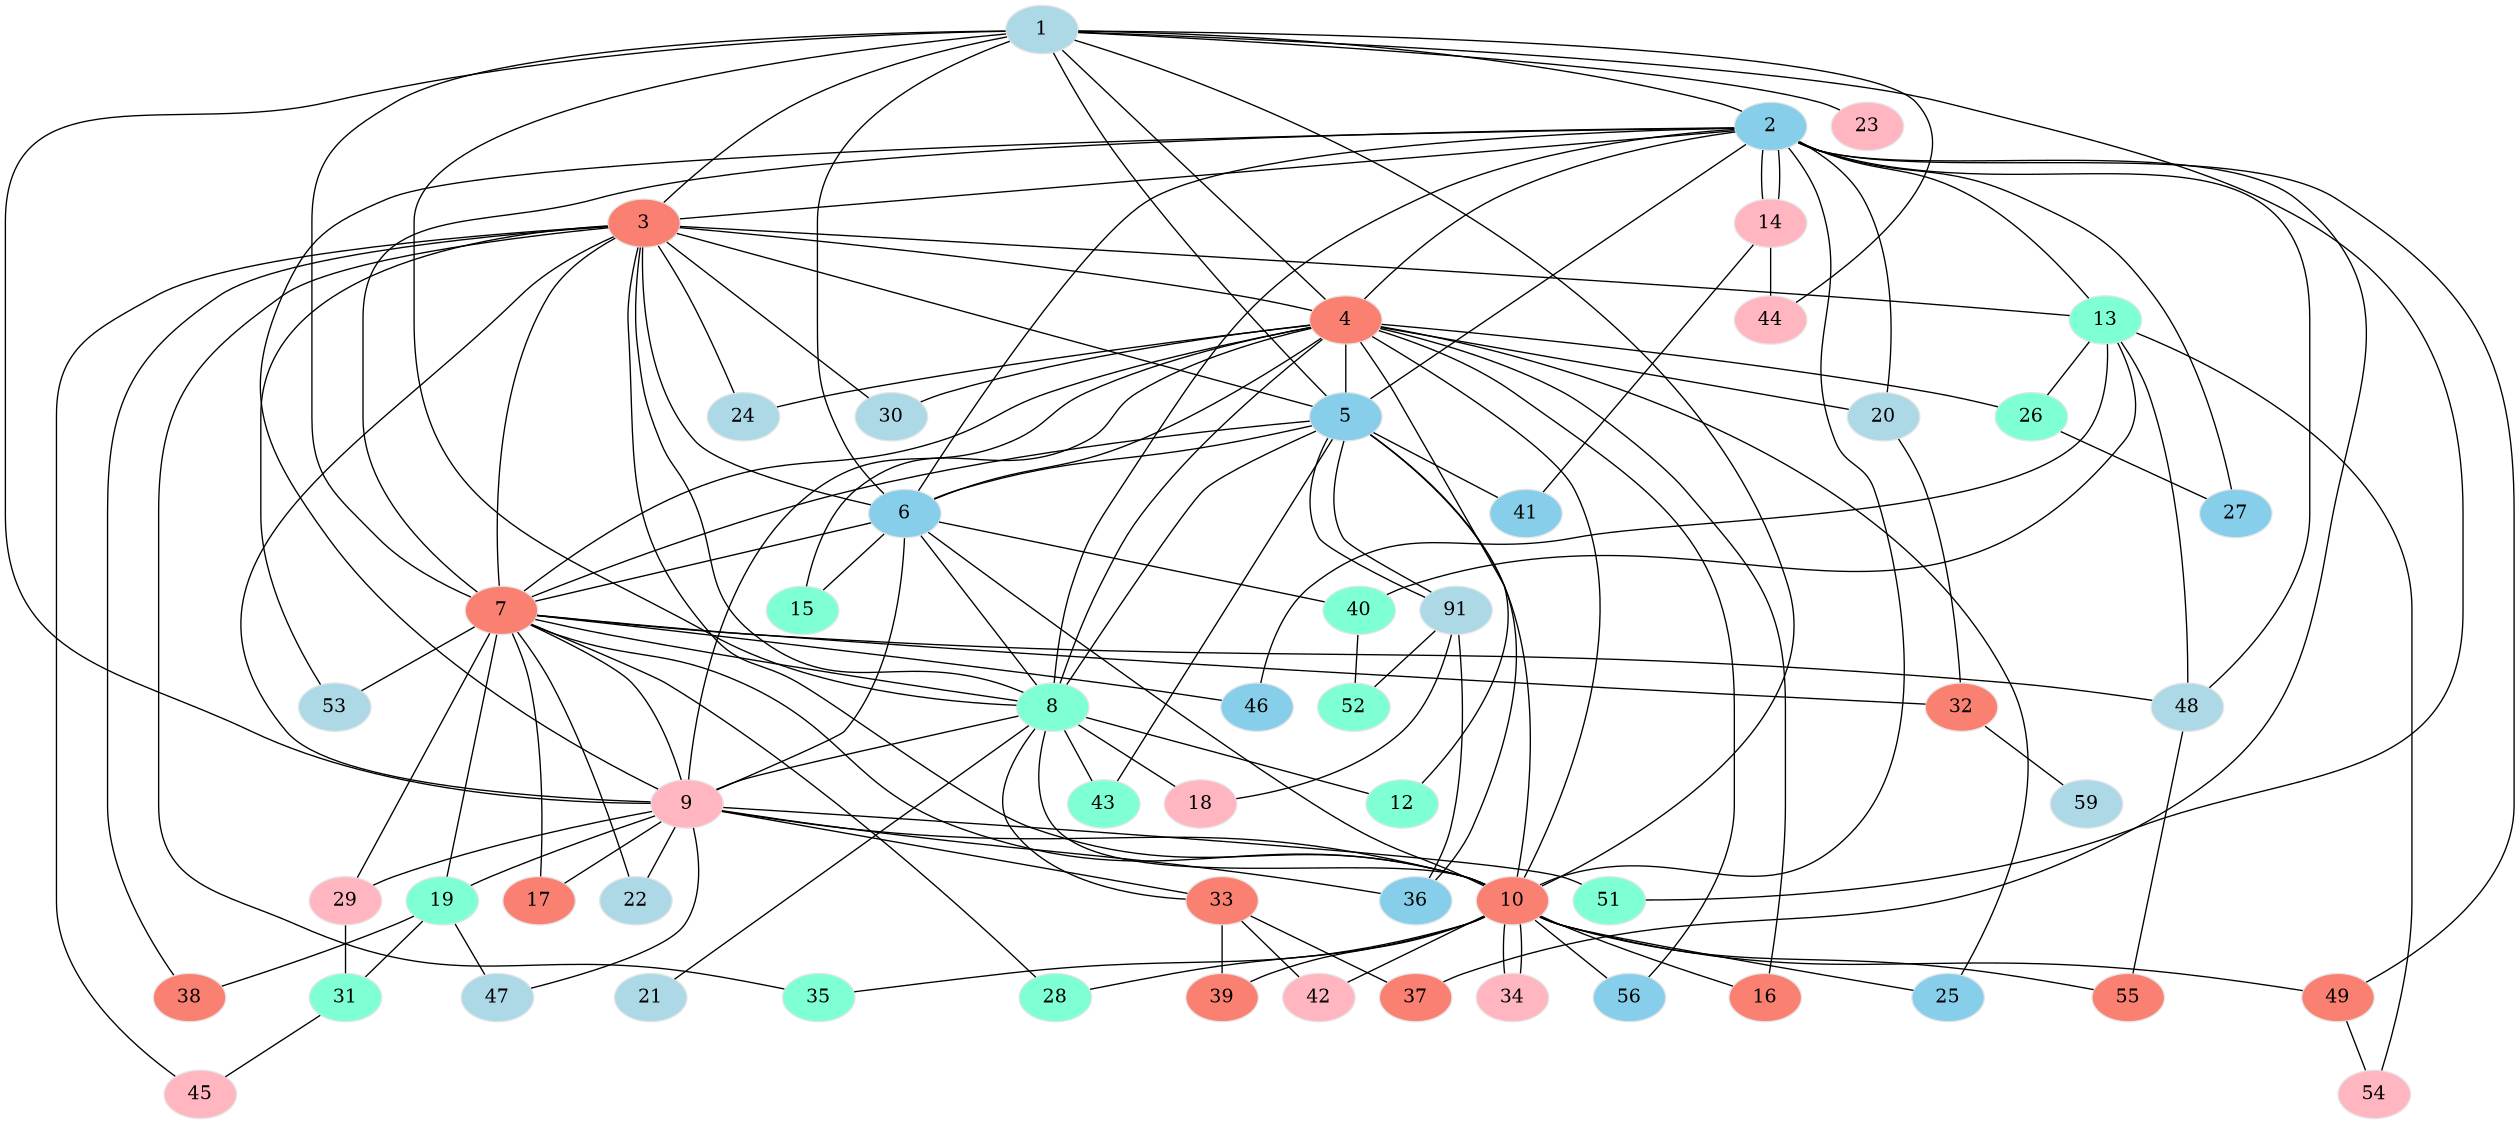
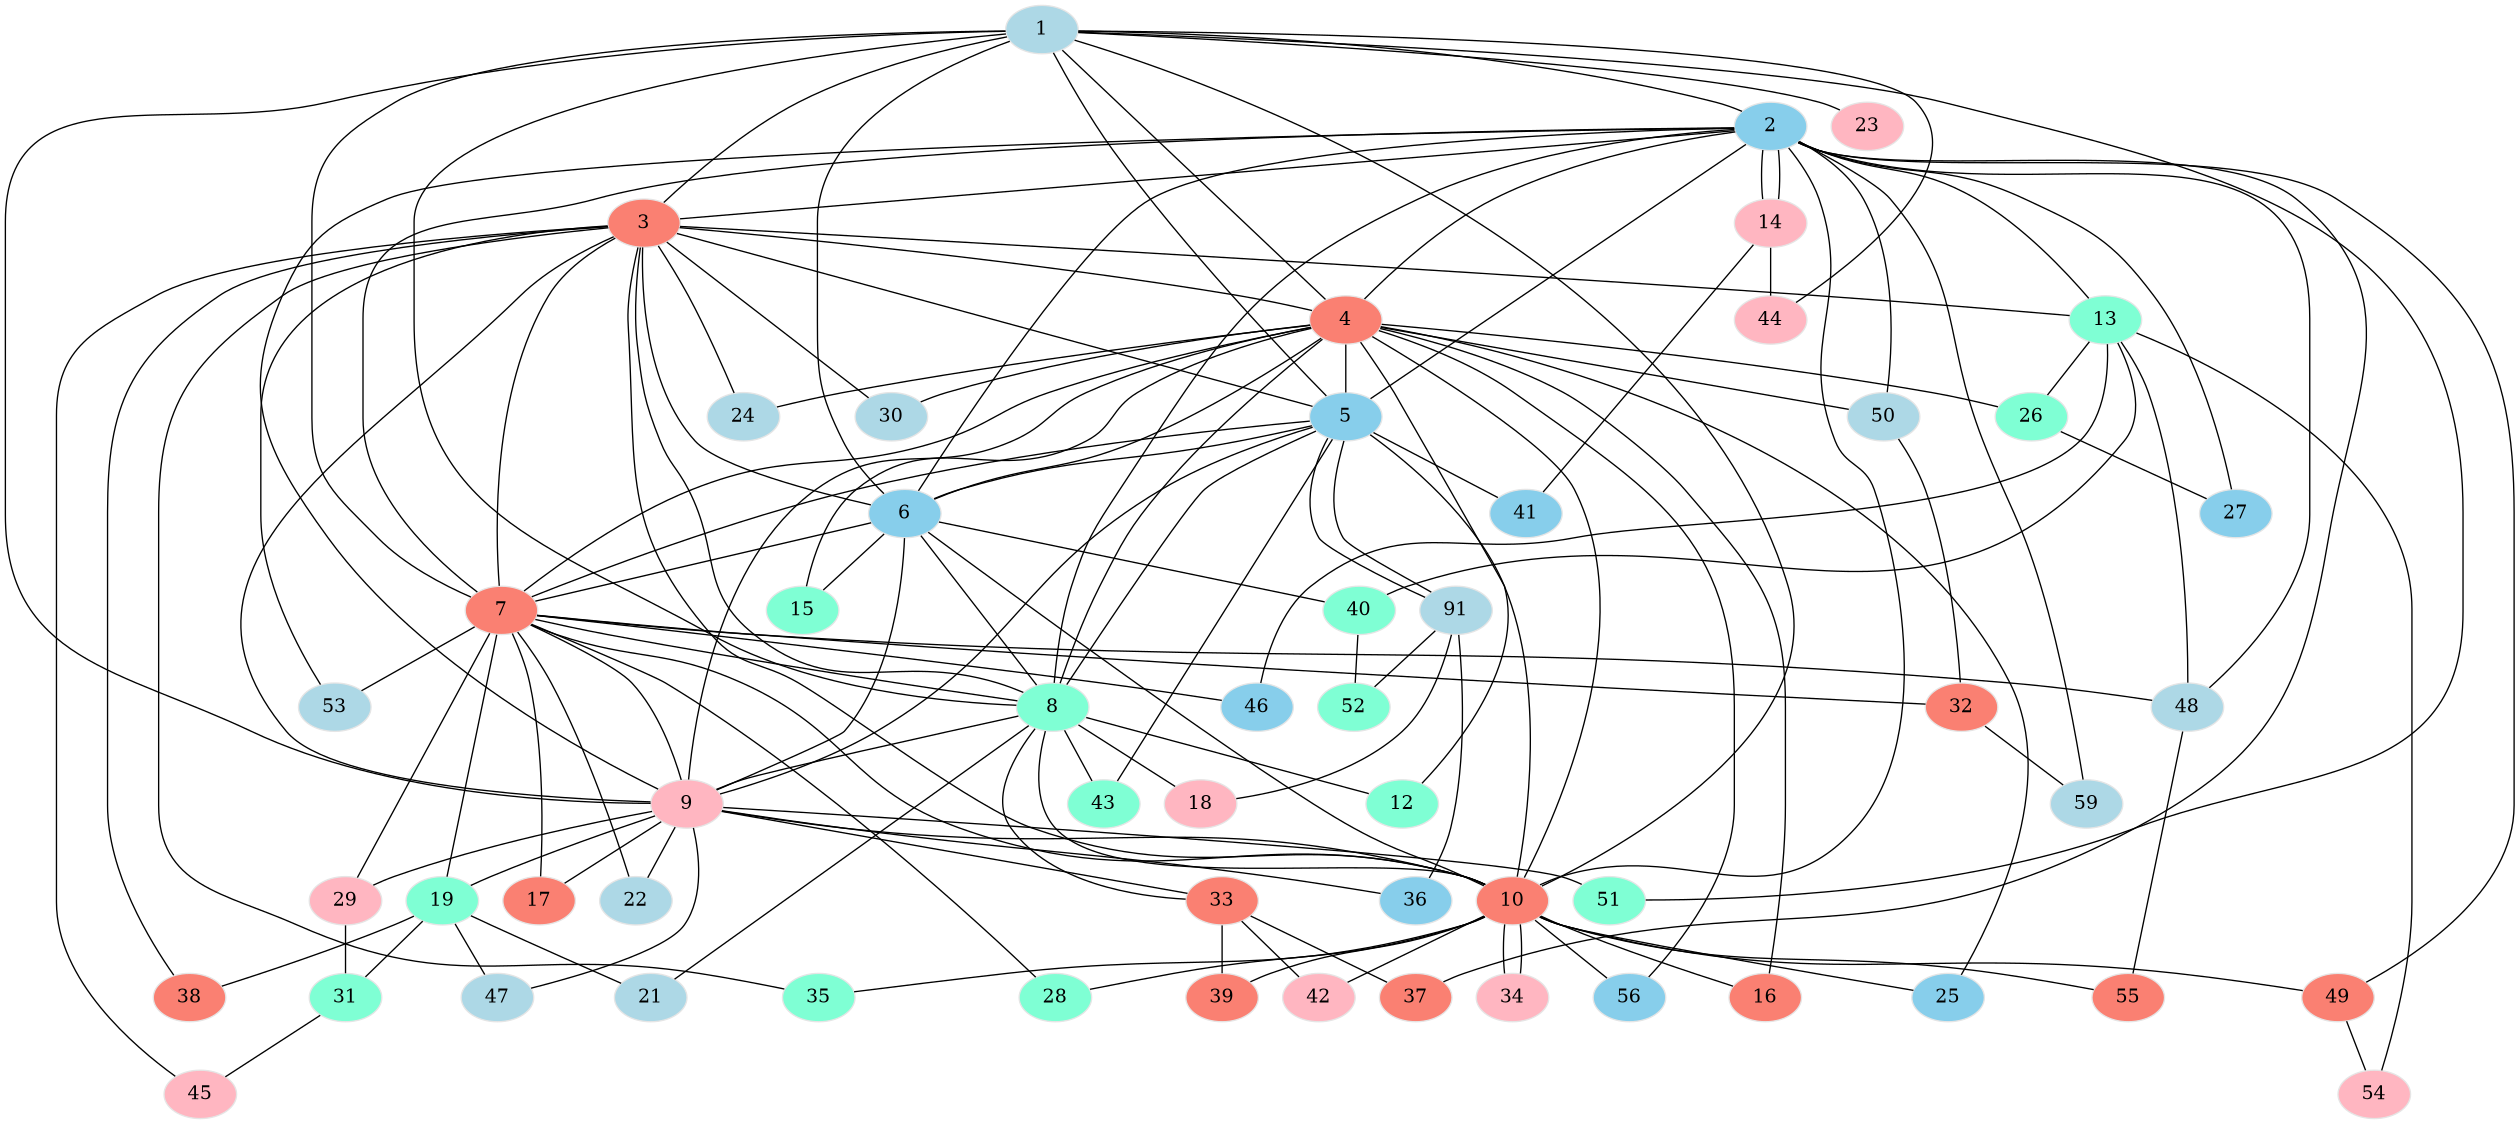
node "20": label "20" -> "50"
edge "2" -- "59": added
edge "5" -- "36": now "5" -- "9"
edge "19" -- "21": added
